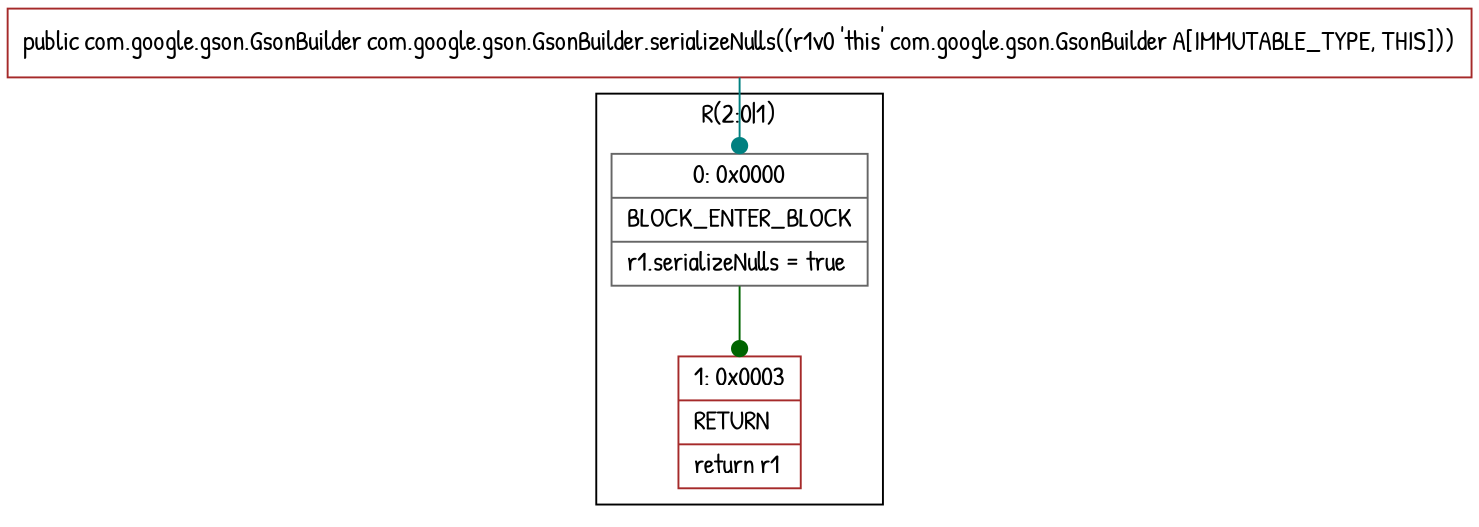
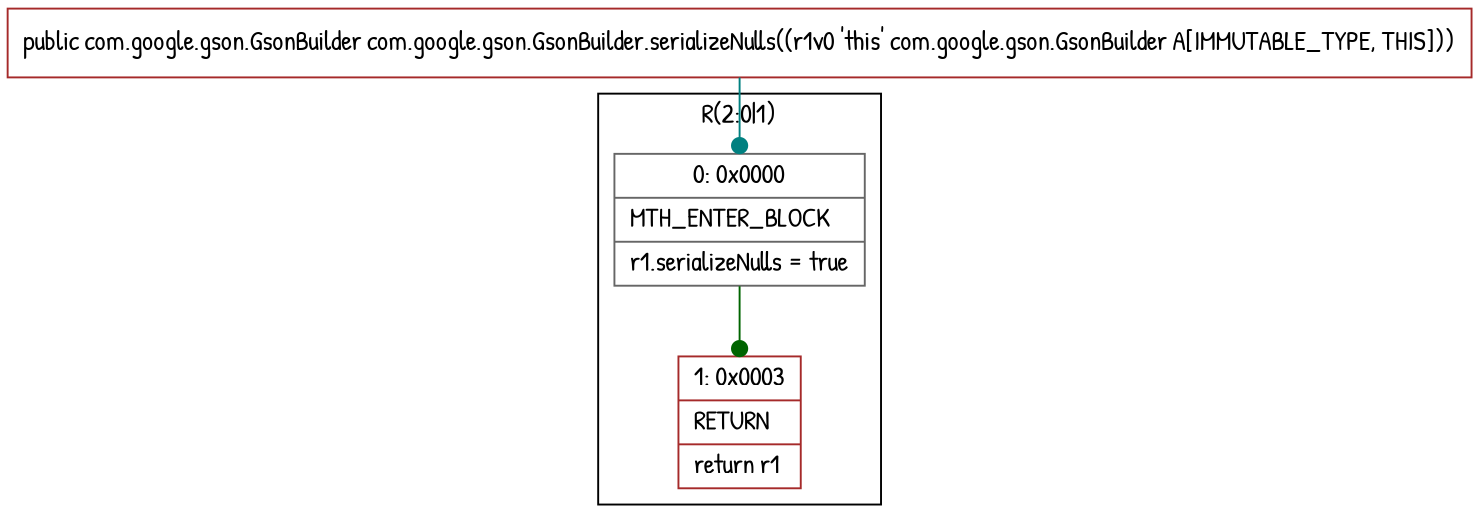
node "0: 0x0000": text "BLOCK_ENTER_BLOCK" -> "MTH_ENTER_BLOCK"
